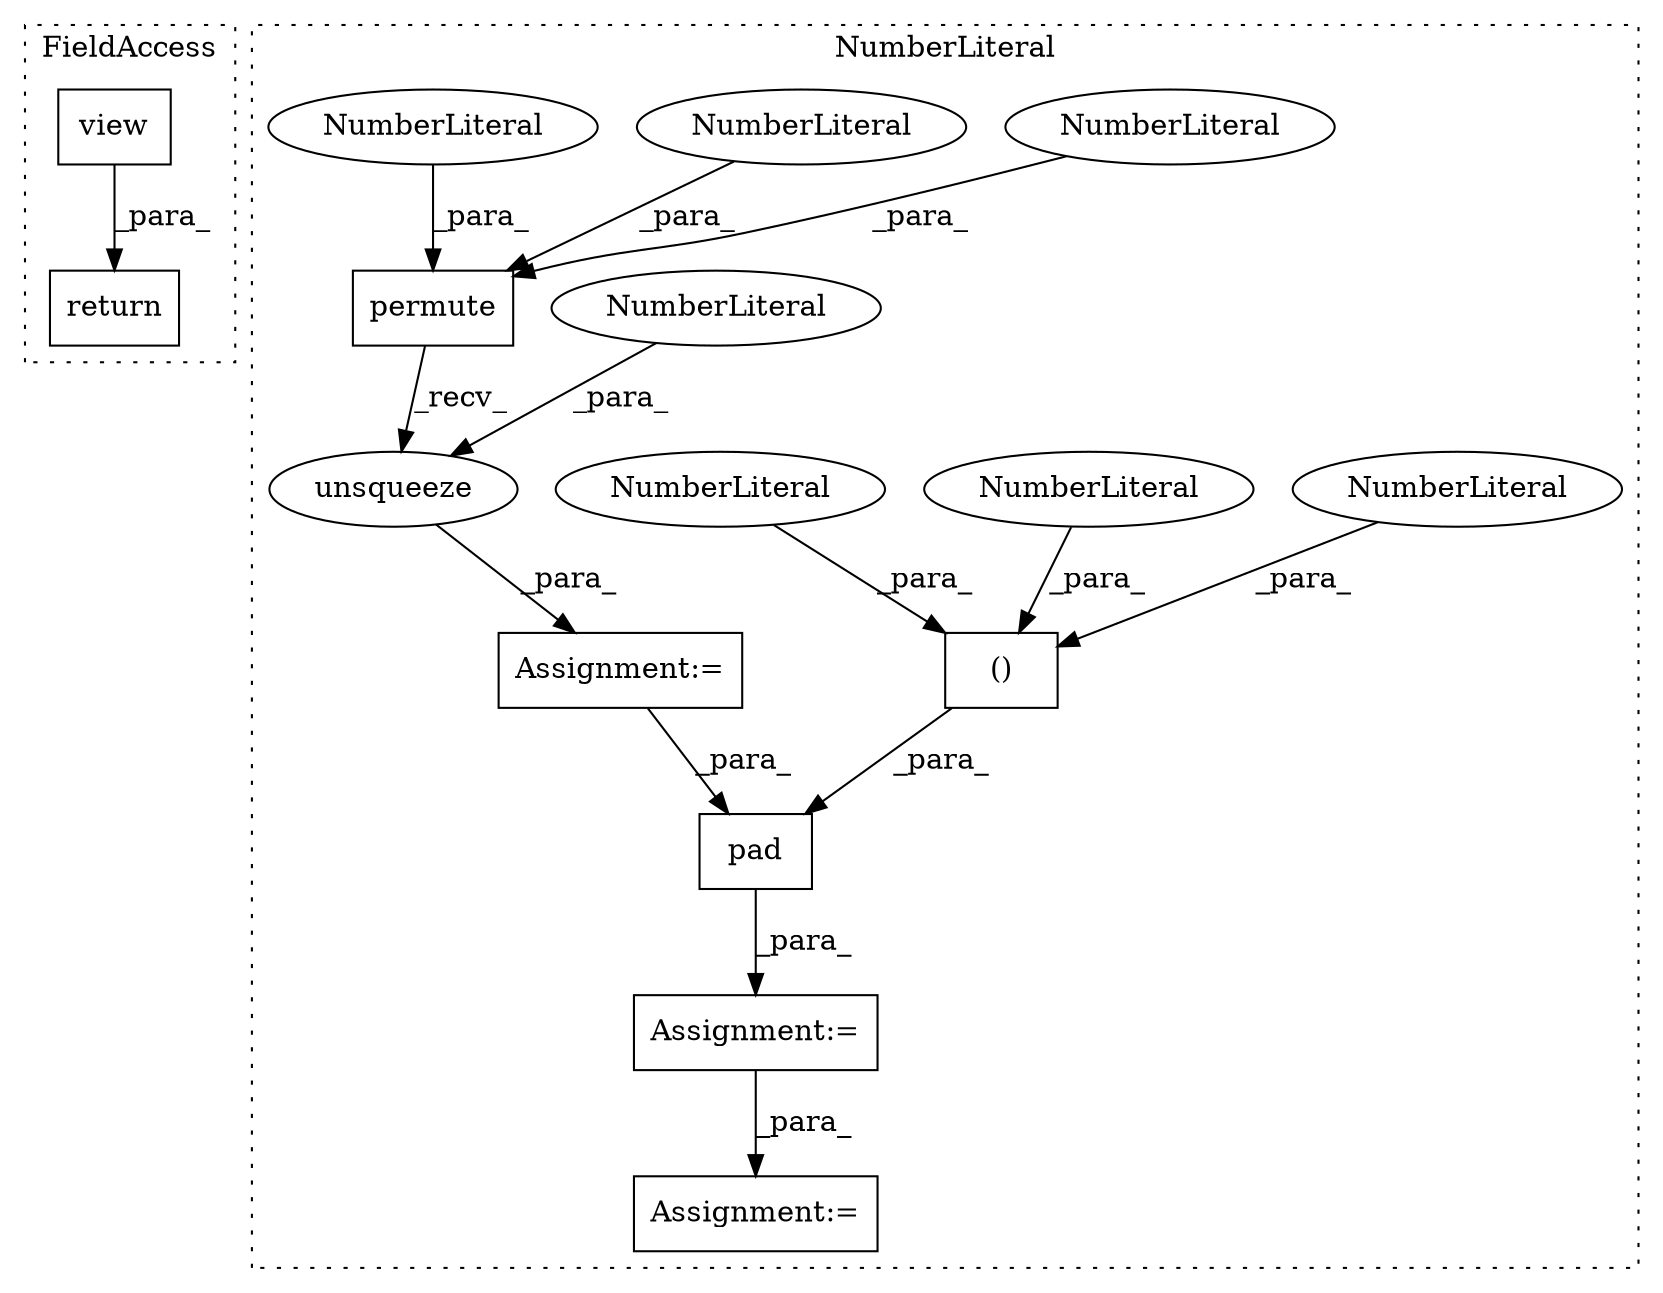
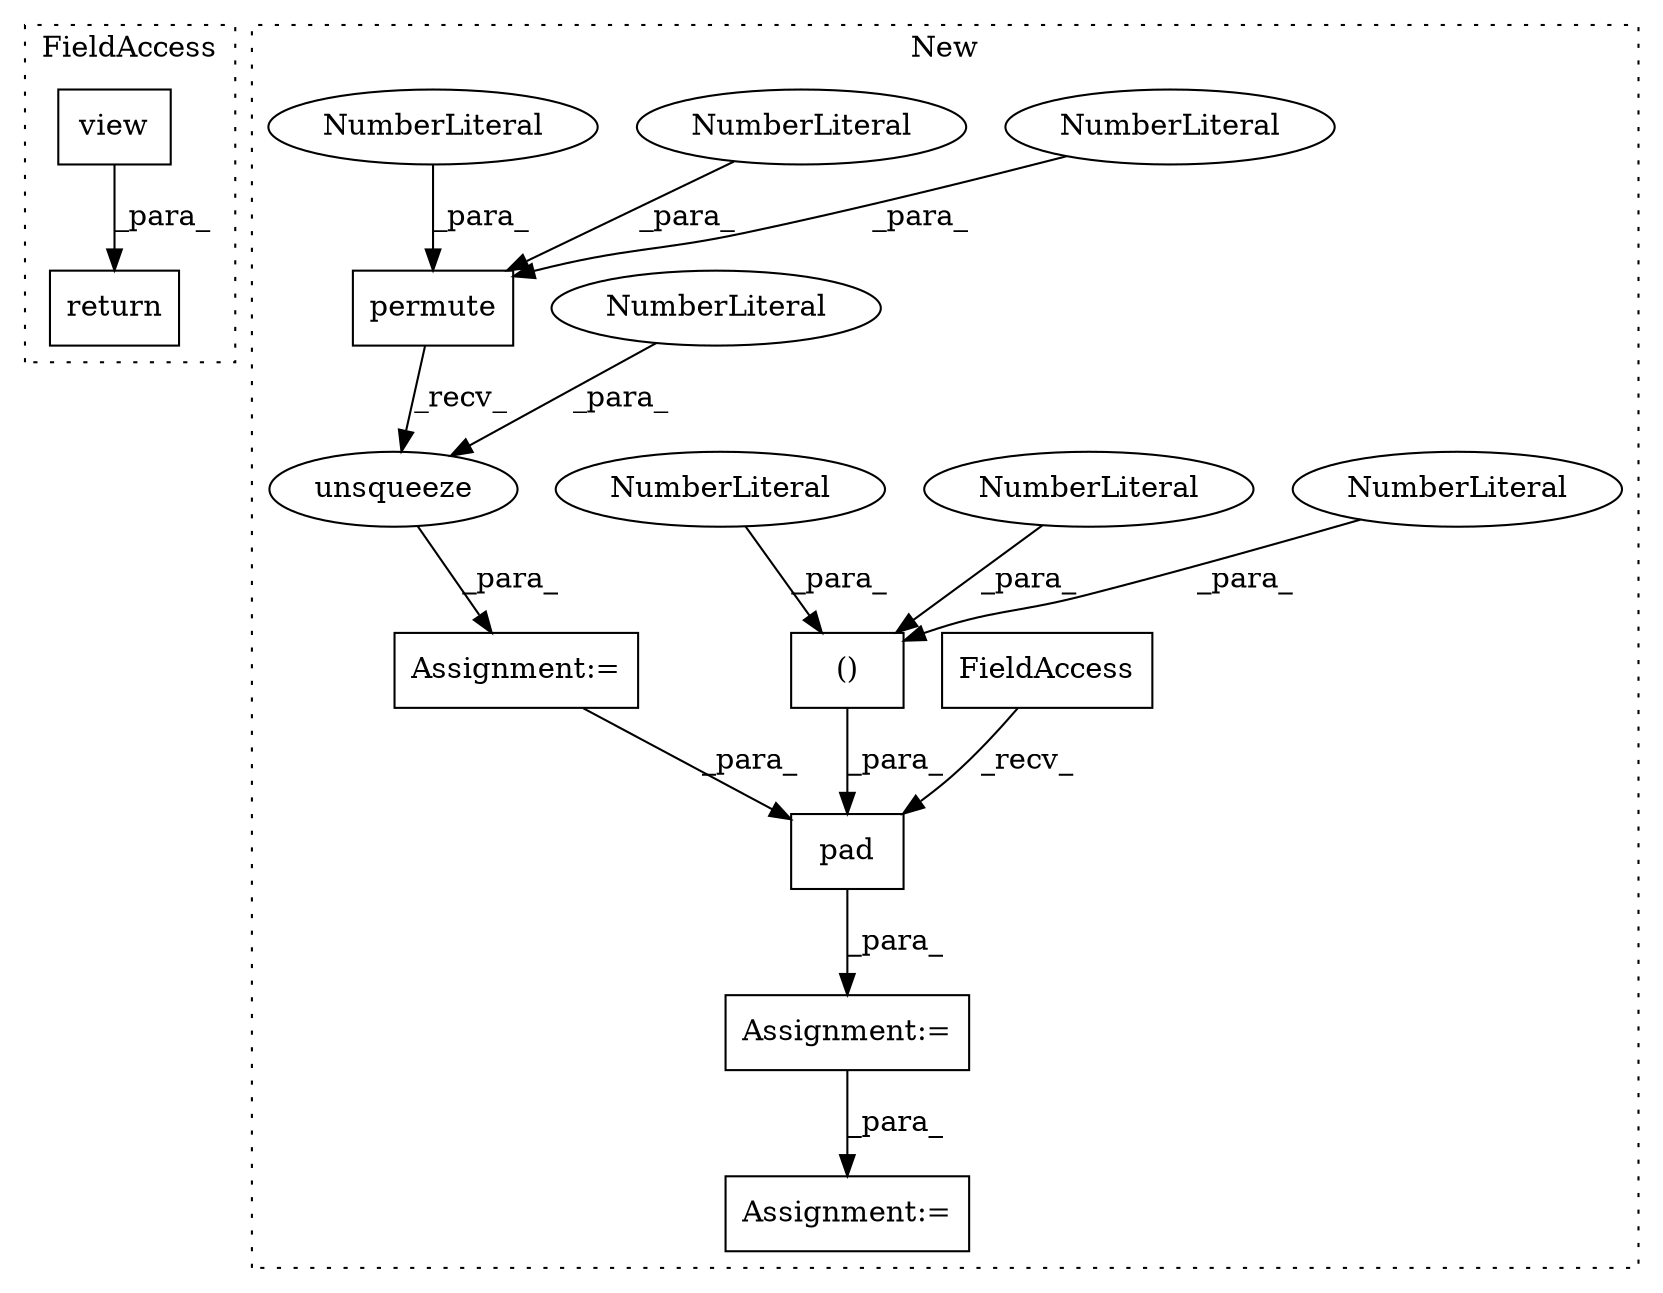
cluster "NumberLiteral": label "NumberLiteral" -> "New"
node "FieldAccess": added
